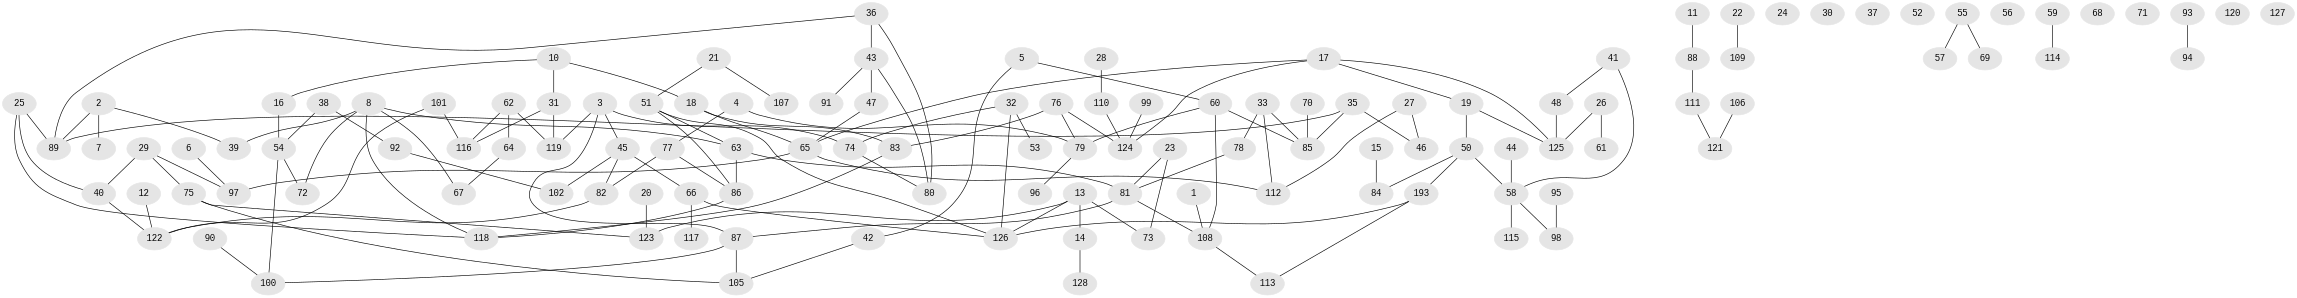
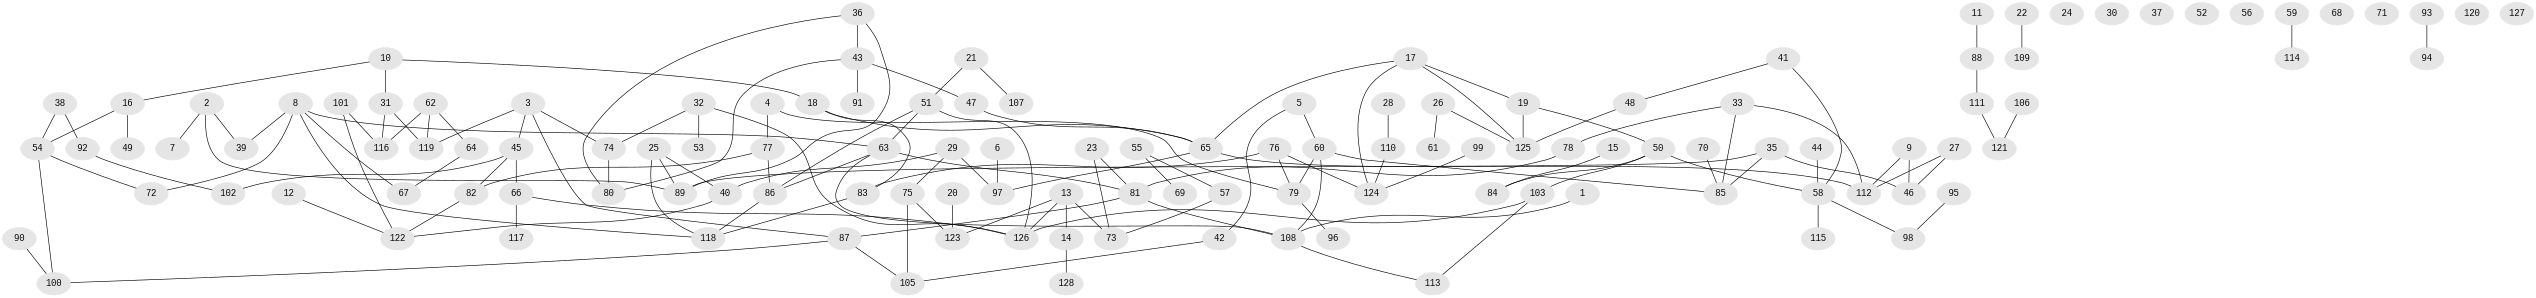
node "49": added
node "9": added
node "193": label "193" -> "103"
edge "57" -- "73": added
edge "63" -- "108": added
